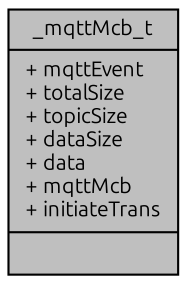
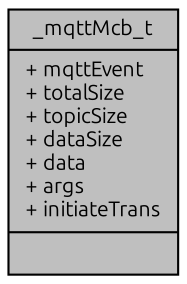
node "_mqttMcb_t": text "+ mqttMcb" -> "+ args"
